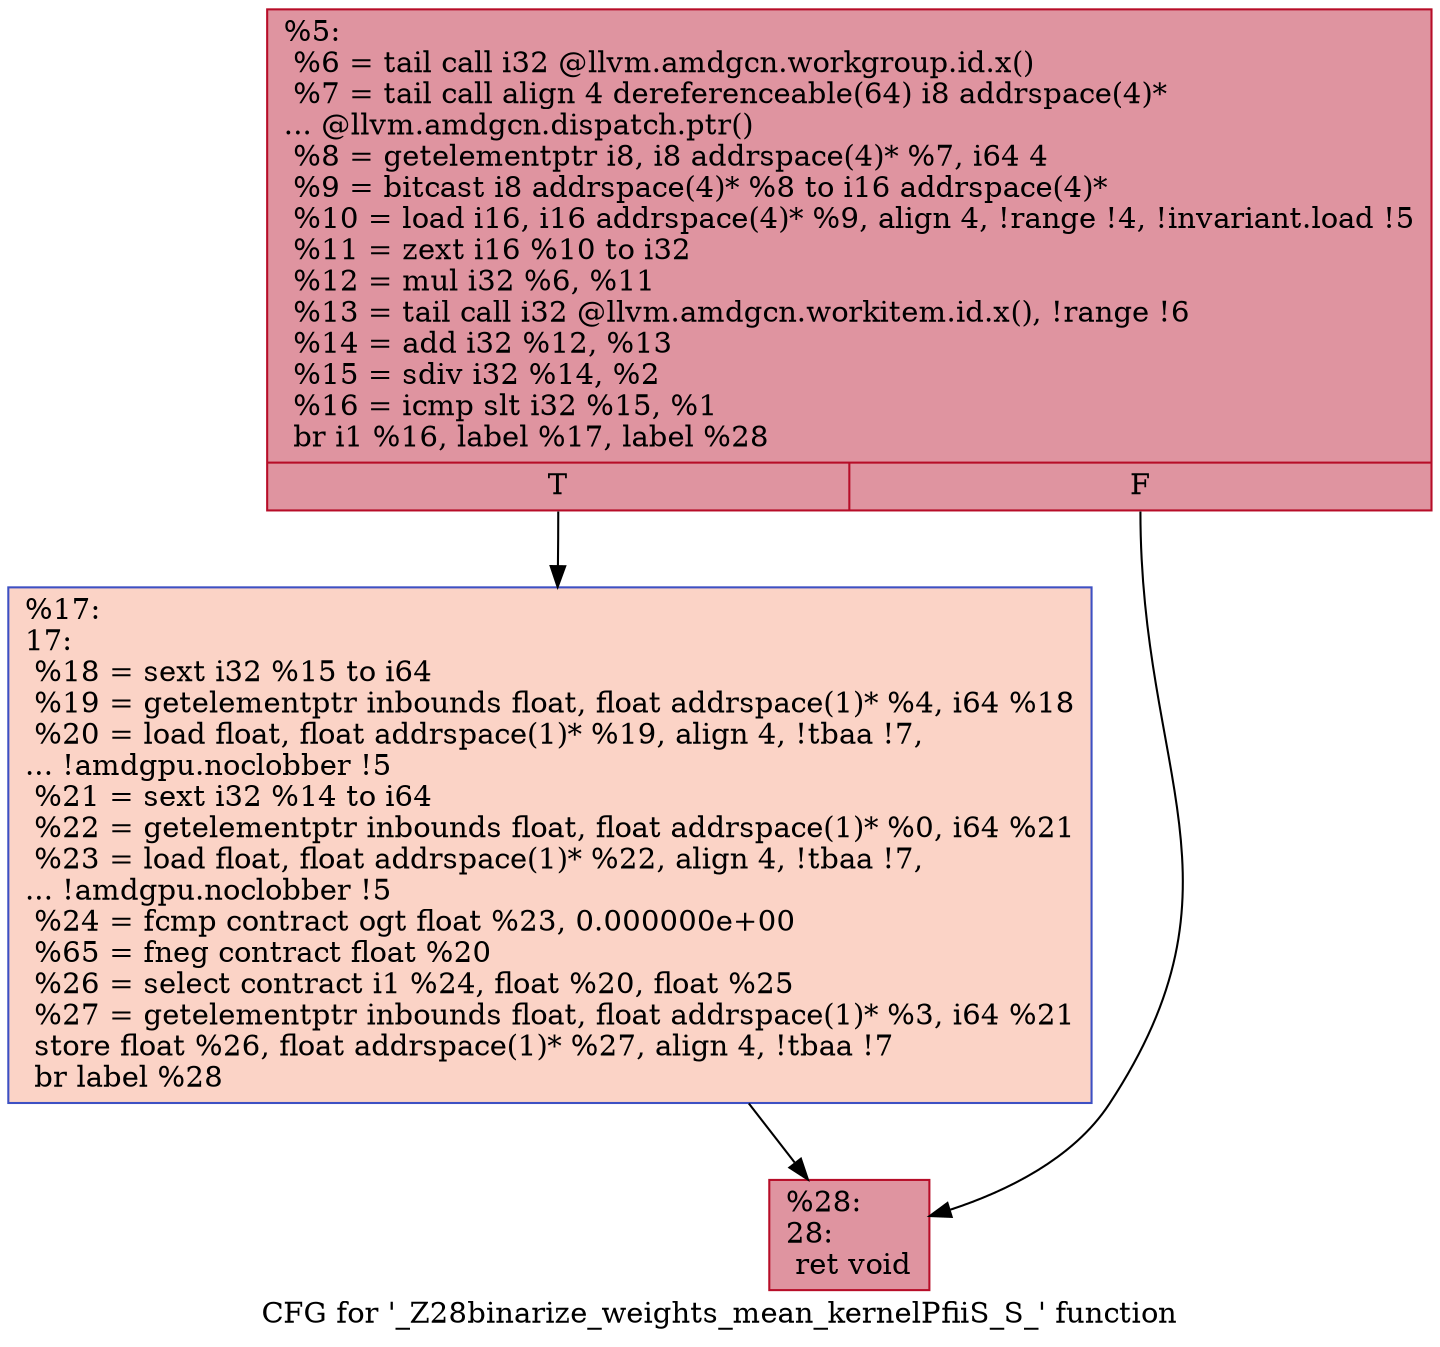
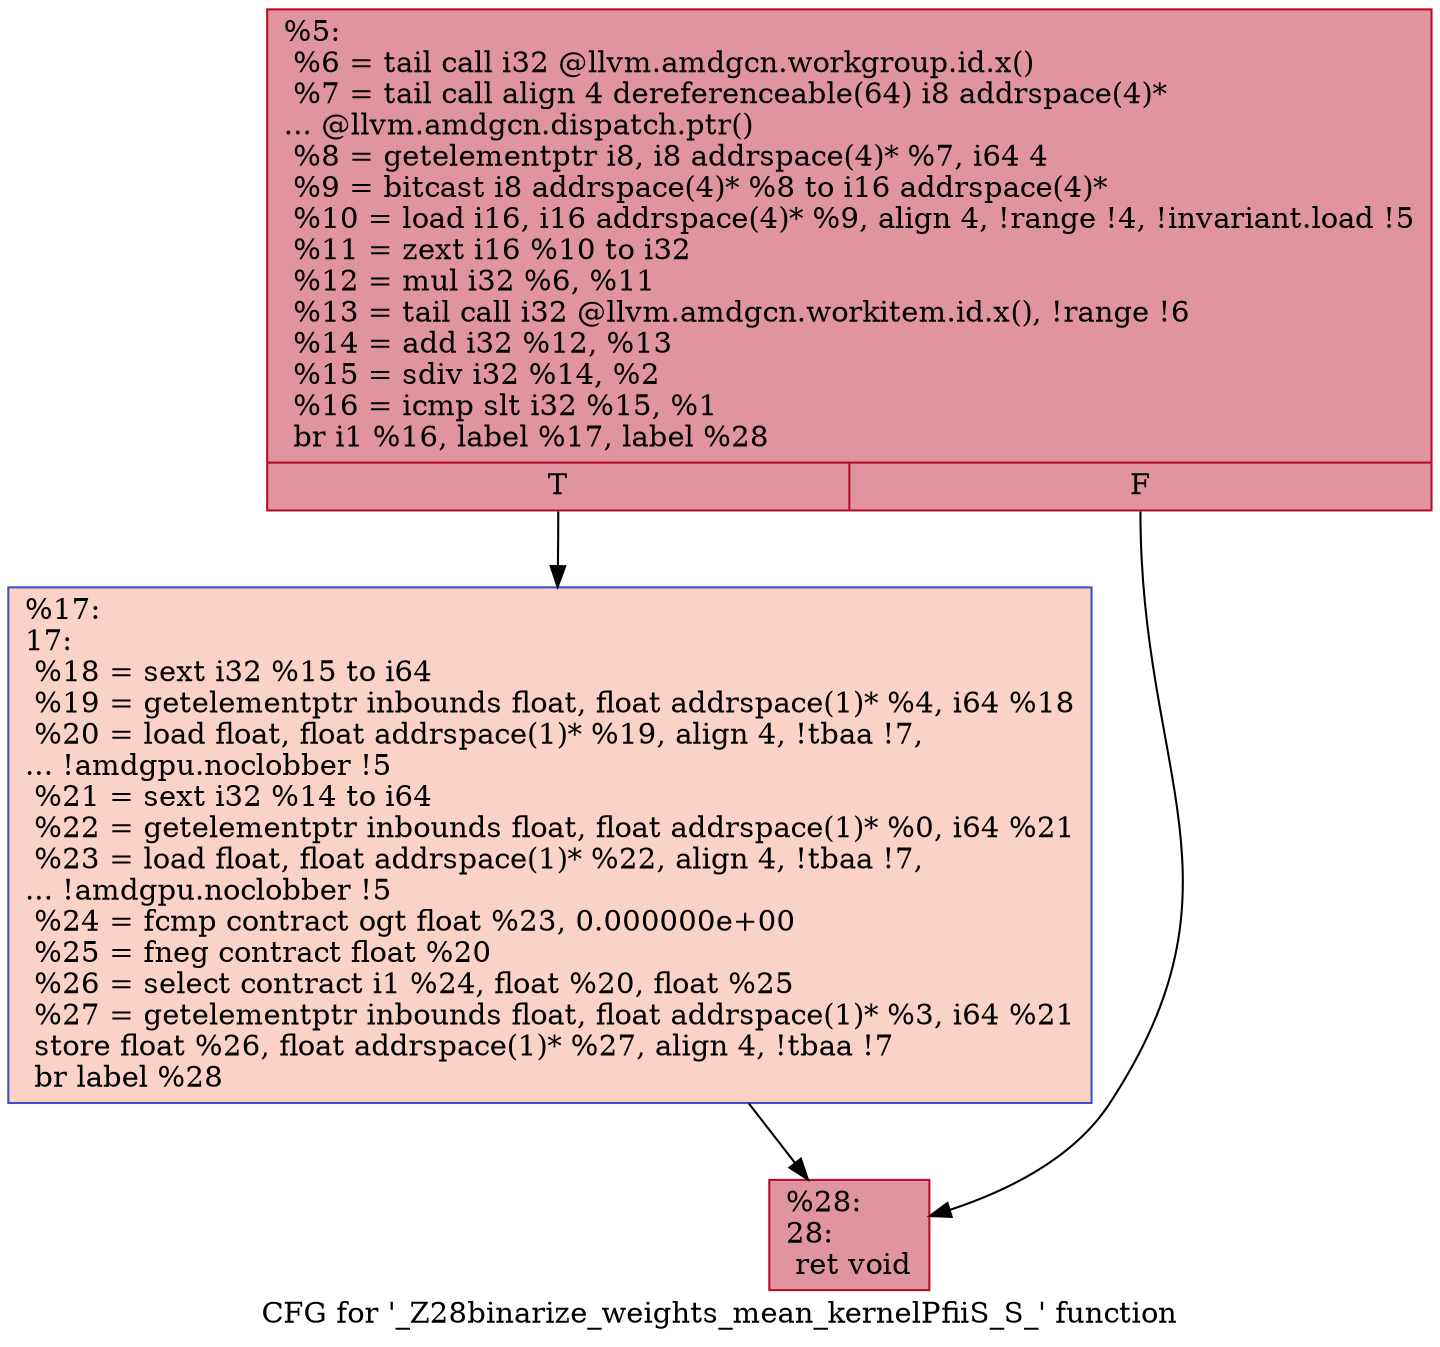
node "%17:": text "%65 = fneg contract float %20" -> "%25 = fneg contract float %20"
